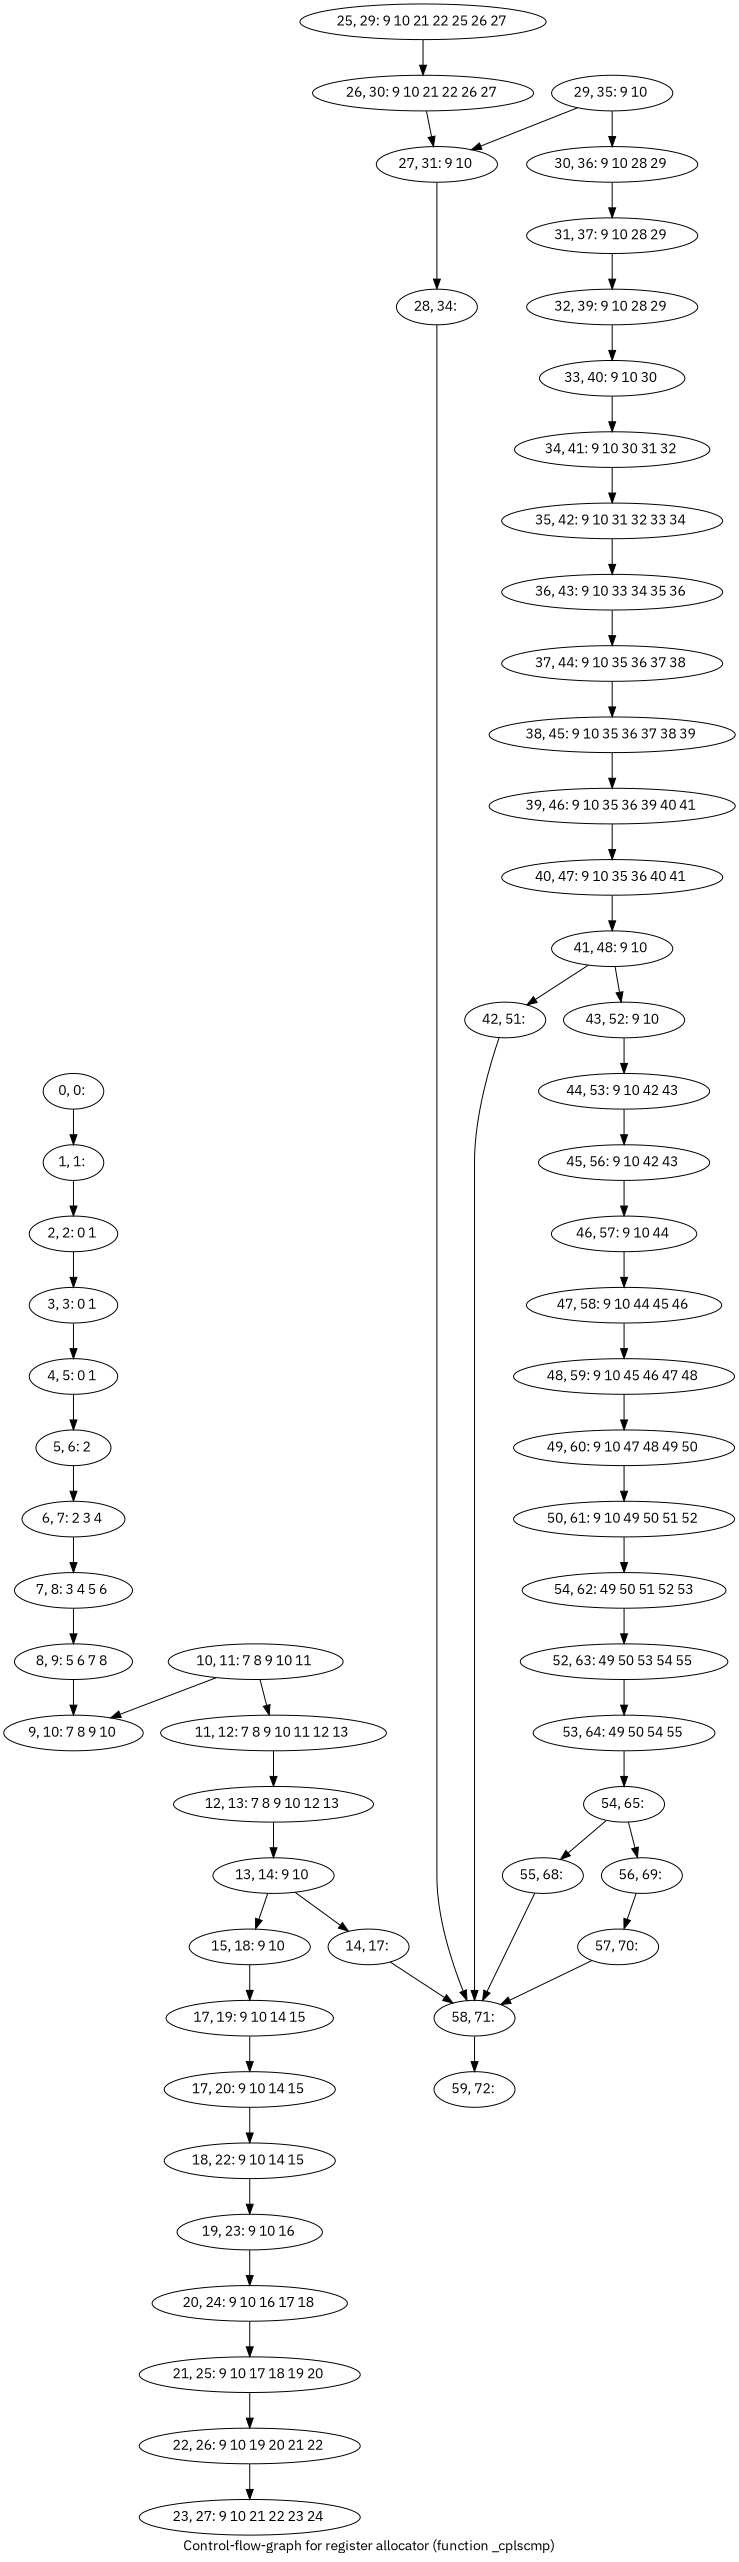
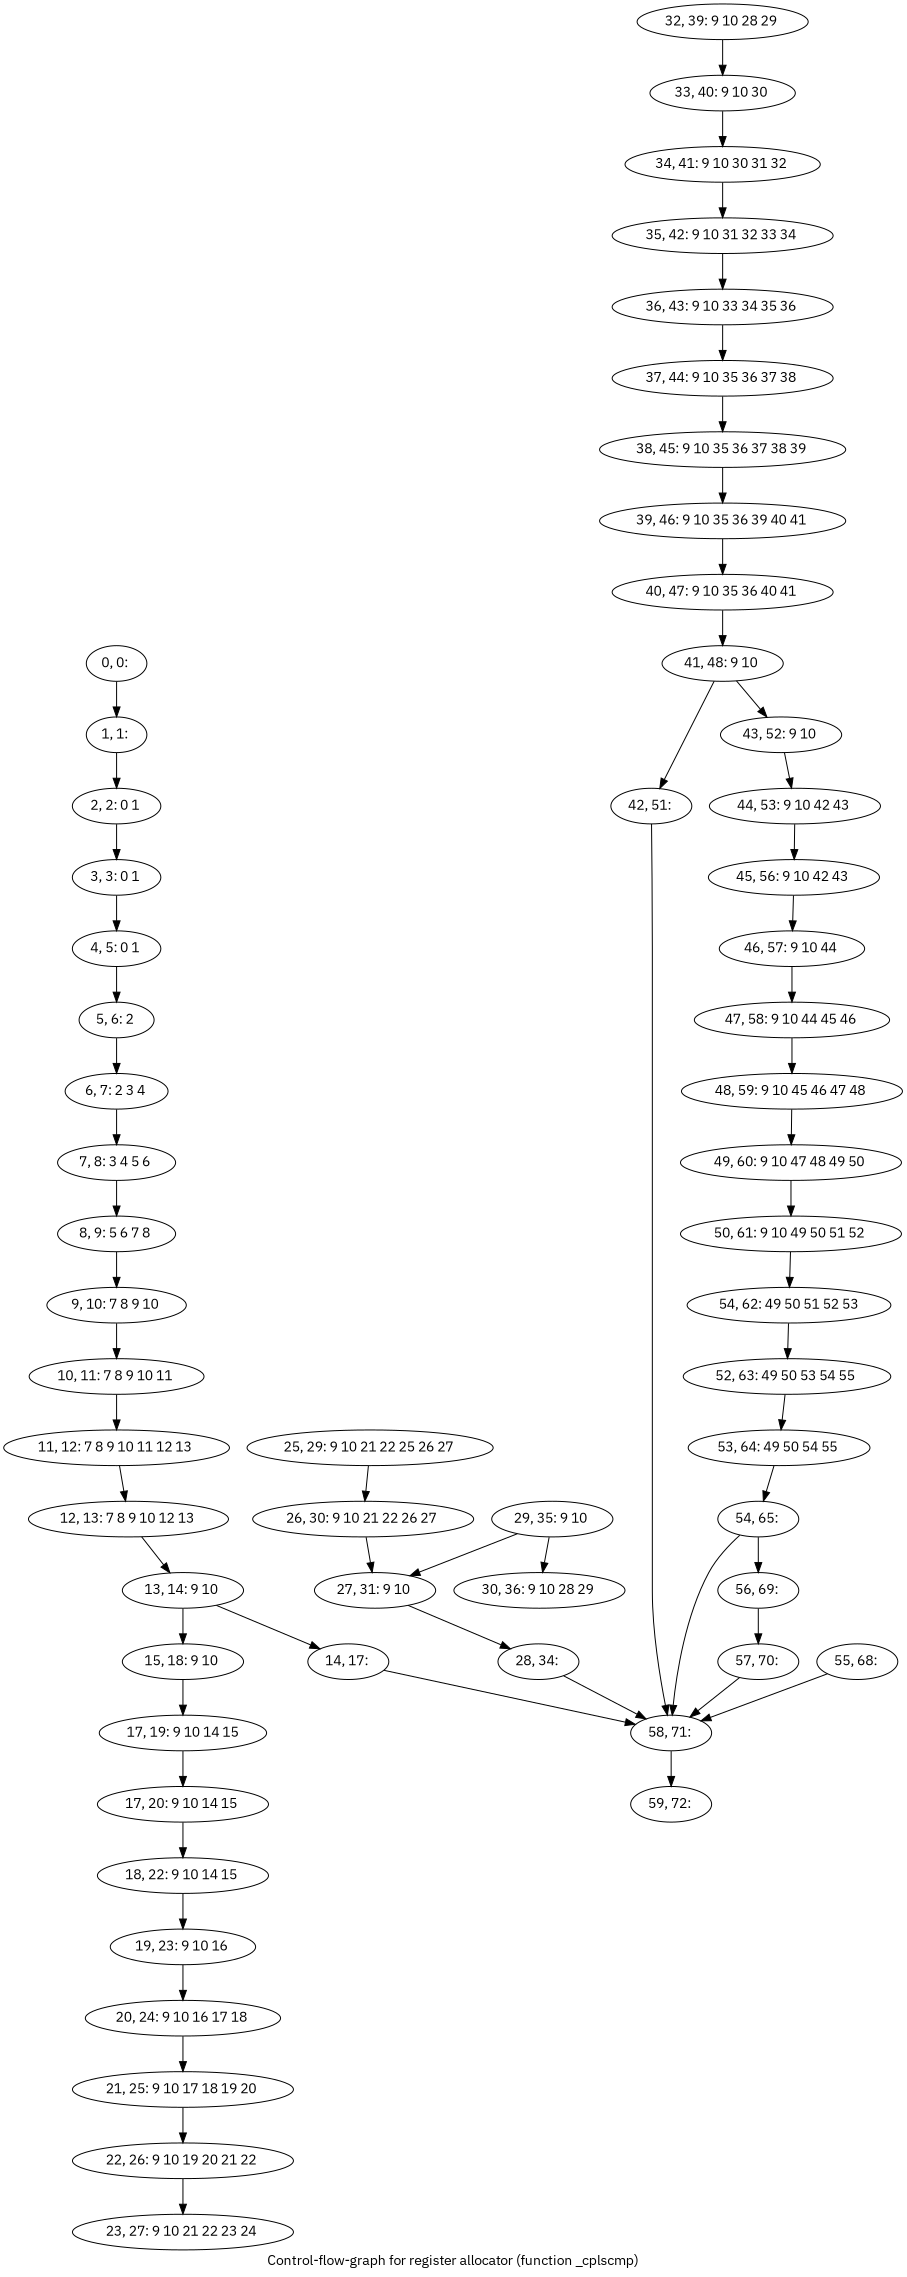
node "31, 37: 9 10 28 29": removed
edge "10, 11: 7 8 9 10 11" -> "9, 10: 7 8 9 10": reversed
edge "54, 65:" -> "55, 68:": now "54, 65:" -> "58, 71:"
